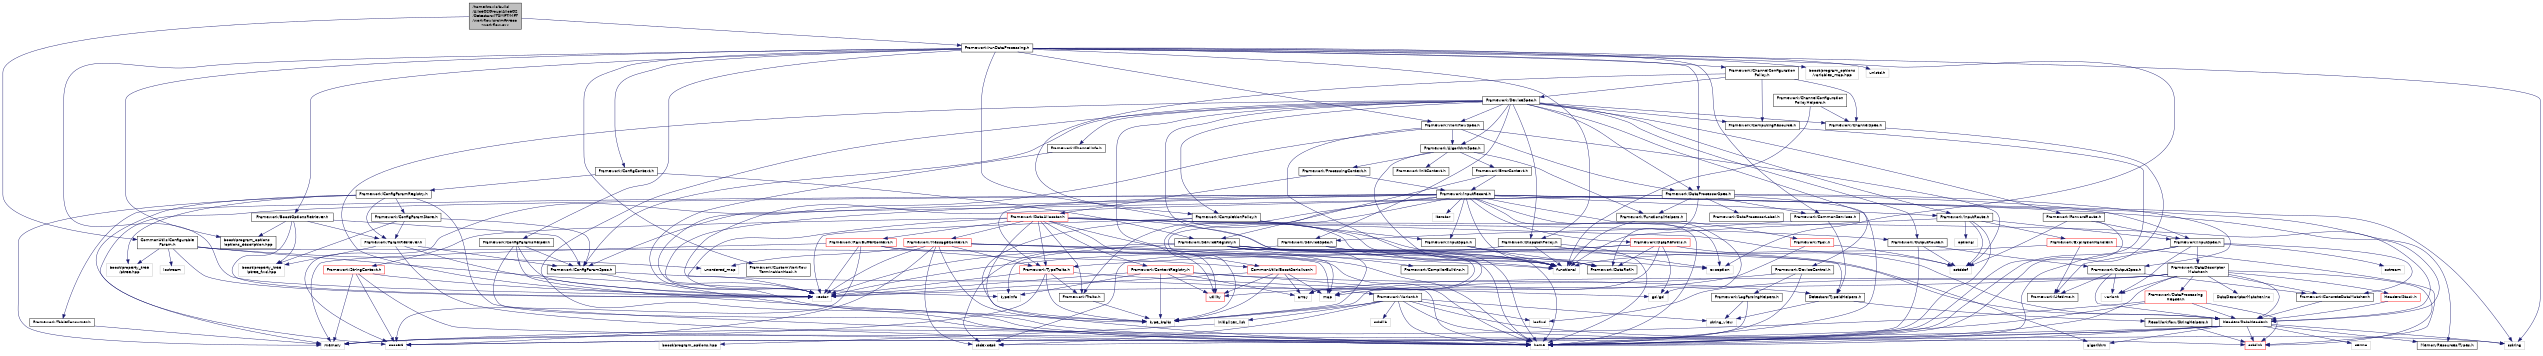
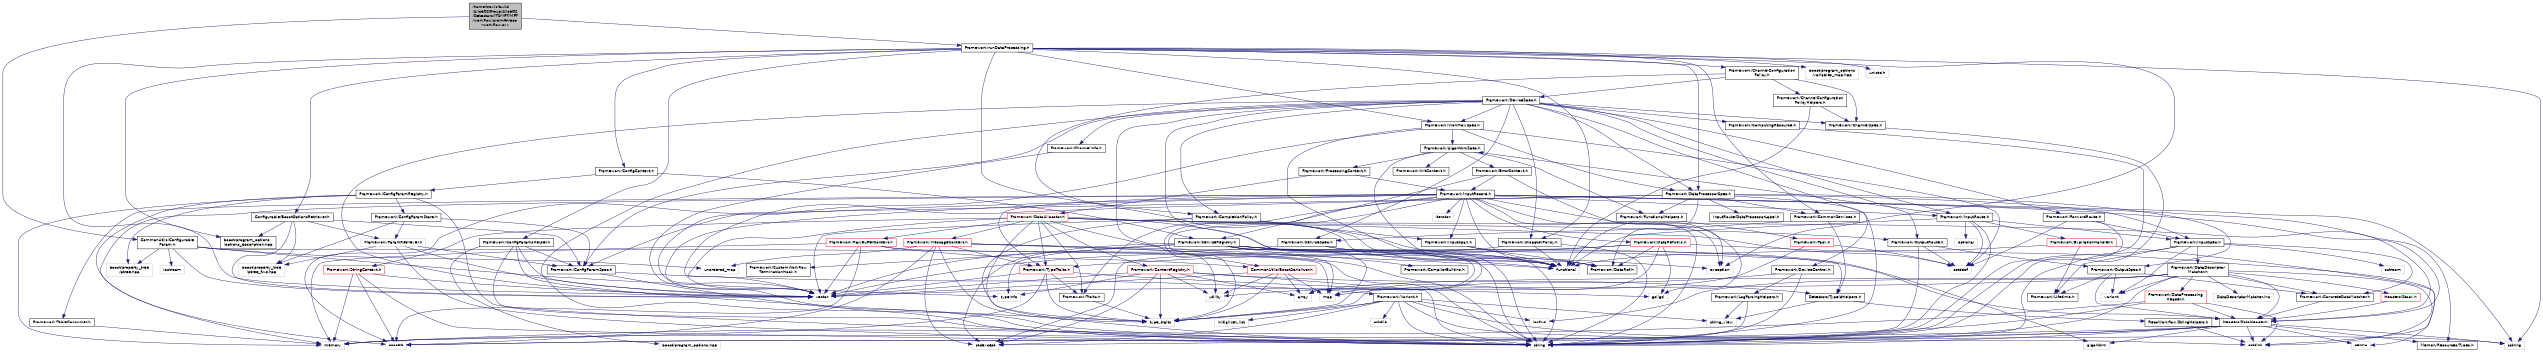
edge "Framework/runDataProcessing.h" -> "Framework/CustomWorkflow TerminationHook.h": now "Framework/ServiceRegistry.h" -> "Framework/CustomWorkflow TerminationHook.h"
edge "Framework/ChannelConfiguration Policy.h" -> "Framework/ComputingResource.h": now "Framework/ChannelConfiguration Policy.h" -> "Framework/ChannelConfiguration PolicyHelpers.h"
edge "Framework/DeviceSpec.h" -> "Framework/AlgorithmSpec.h": now "Framework/InputRoute.h" -> "Framework/AlgorithmSpec.h"
edge "Framework/ConfigParamRegistry.h" -> "Framework/ParamRetriever.h": removed
node "Framework/BoostOptionsRetriever.h": label "Framework/BoostOptionsRetriever.h" -> "Configurable/BoostOptionsRetriever.h"
node "Framework/DataProcessorLabel.h": label "Framework/DataProcessorLabel.h" -> "InputRoute/DataProcessorLabel.h"
edge "Framework/DataAllocator.h" -> "utility": removed
edge "Framework/DispatchPolicy.h" -> "exception": now "Framework/ErrorContext.h" -> "exception"
edge "Framework/MessageContext.h" -> "vector": removed
edge "Framework/DataRefUtils.h" -> "Headers/DataHeader.h": now "Framework/DataRefUtils.h" -> "cerrno"
node "utility": color red -> grey75
edge "Framework/ContextRegistry.h" -> "stdexcept": added
edge "initializer_list" -> "boost/program_options.hpp": now "Framework/ConfigParamsHelper.h" -> "boost/program_options.hpp"
node "home": label "home" -> "string"
node "cstdint": color red -> grey75
